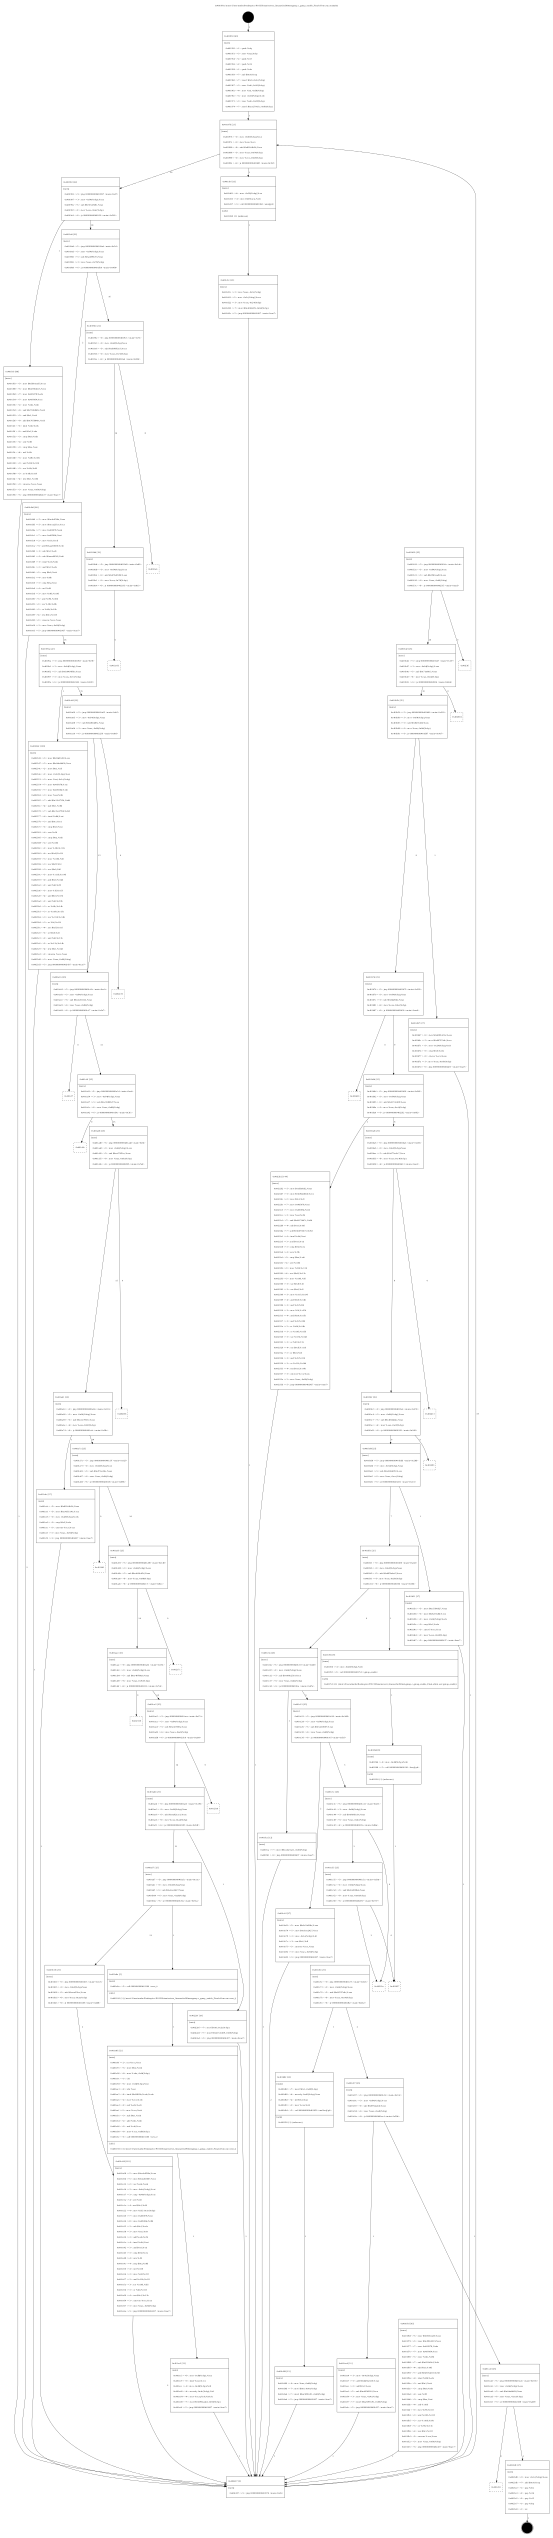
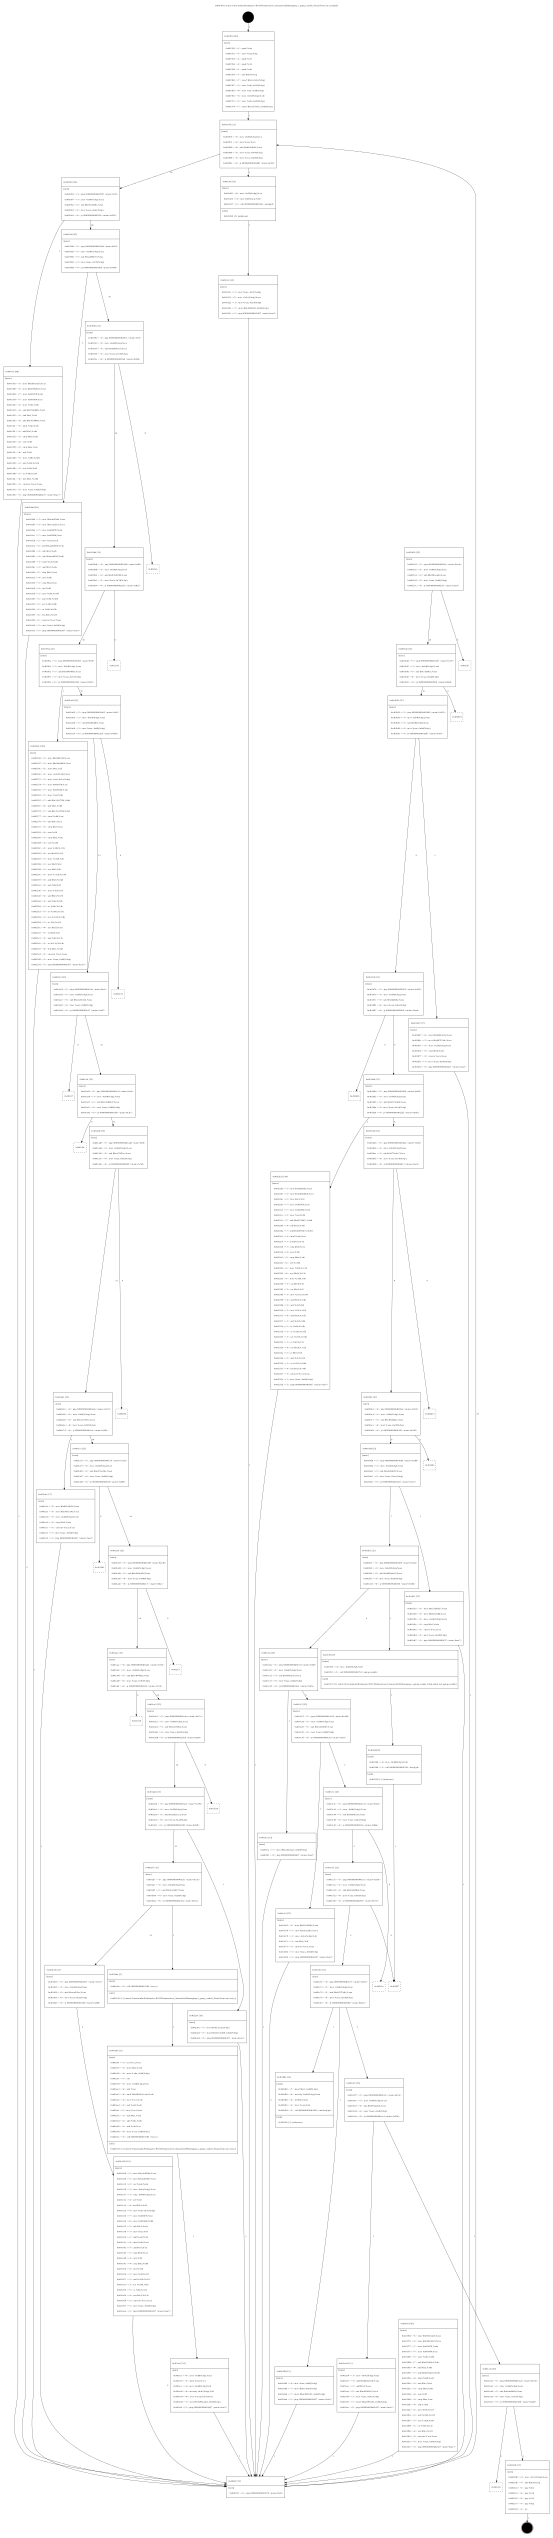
edge "0x401db0 [88]" -> "0x4019ea [22]": now "0x4019d4 [22]" -> "0x4019ea [22]"
edge "0x401c55 [25]" -> "0x40219a": now "0x401c55 [25]" -> "0x401c6e [25]"
edge "0x401d82 [23]" -> "0x401d99 [23]": now "0x401c6e [25]" -> "0x401d99 [23]"
